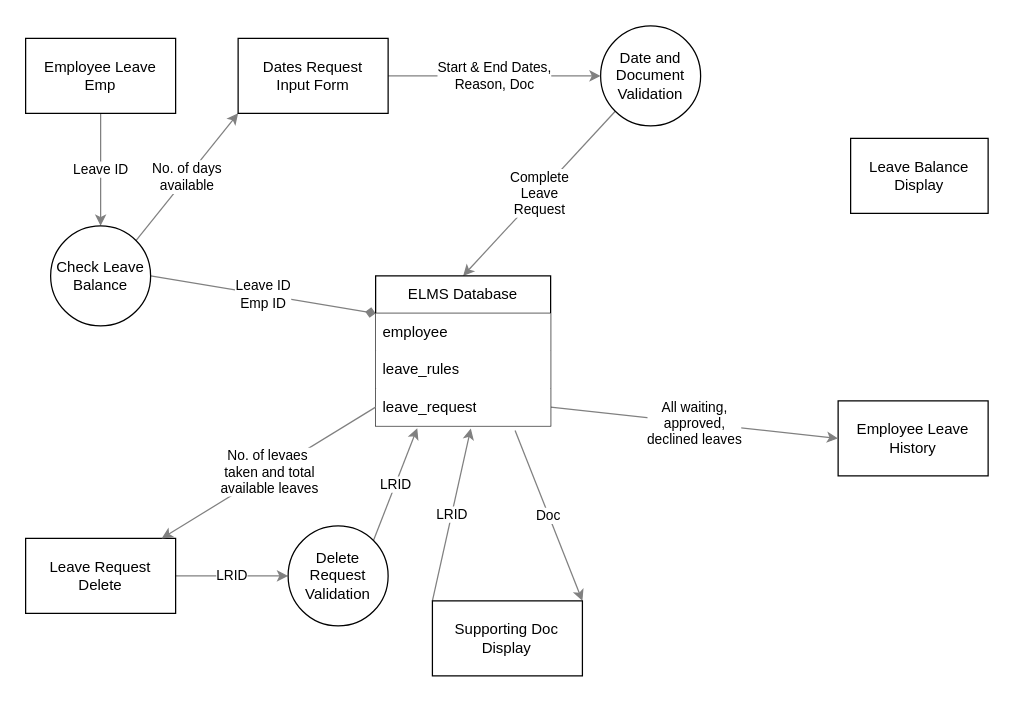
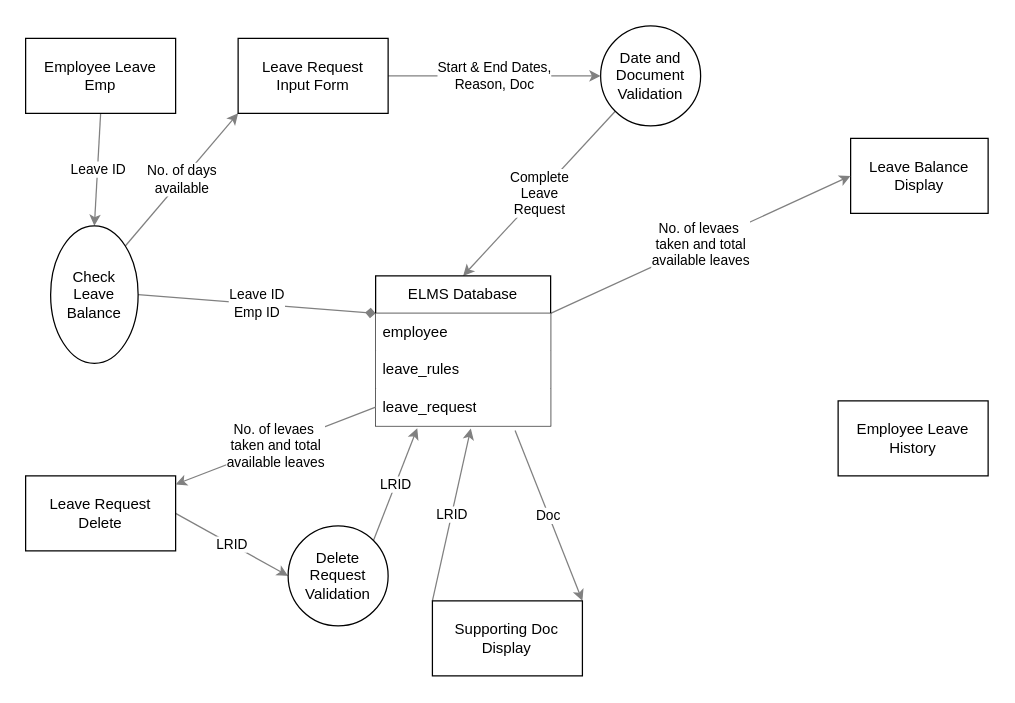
node "Dates Request Input Form": label "Dates Request Input Form" -> "Leave Request Input Form"
edge "ELMS Database" -> "Leave Balance Display": added, label "No. of levaes taken and total available leaves"
node "Check Leave Balance": size 100x100 -> 88x138
edge "leave_request" -> "Employee Leave History": removed, label "All waiting, approved, declined leaves"
node "Leave Request Delete": moved (101, 576) -> (101, 513)
